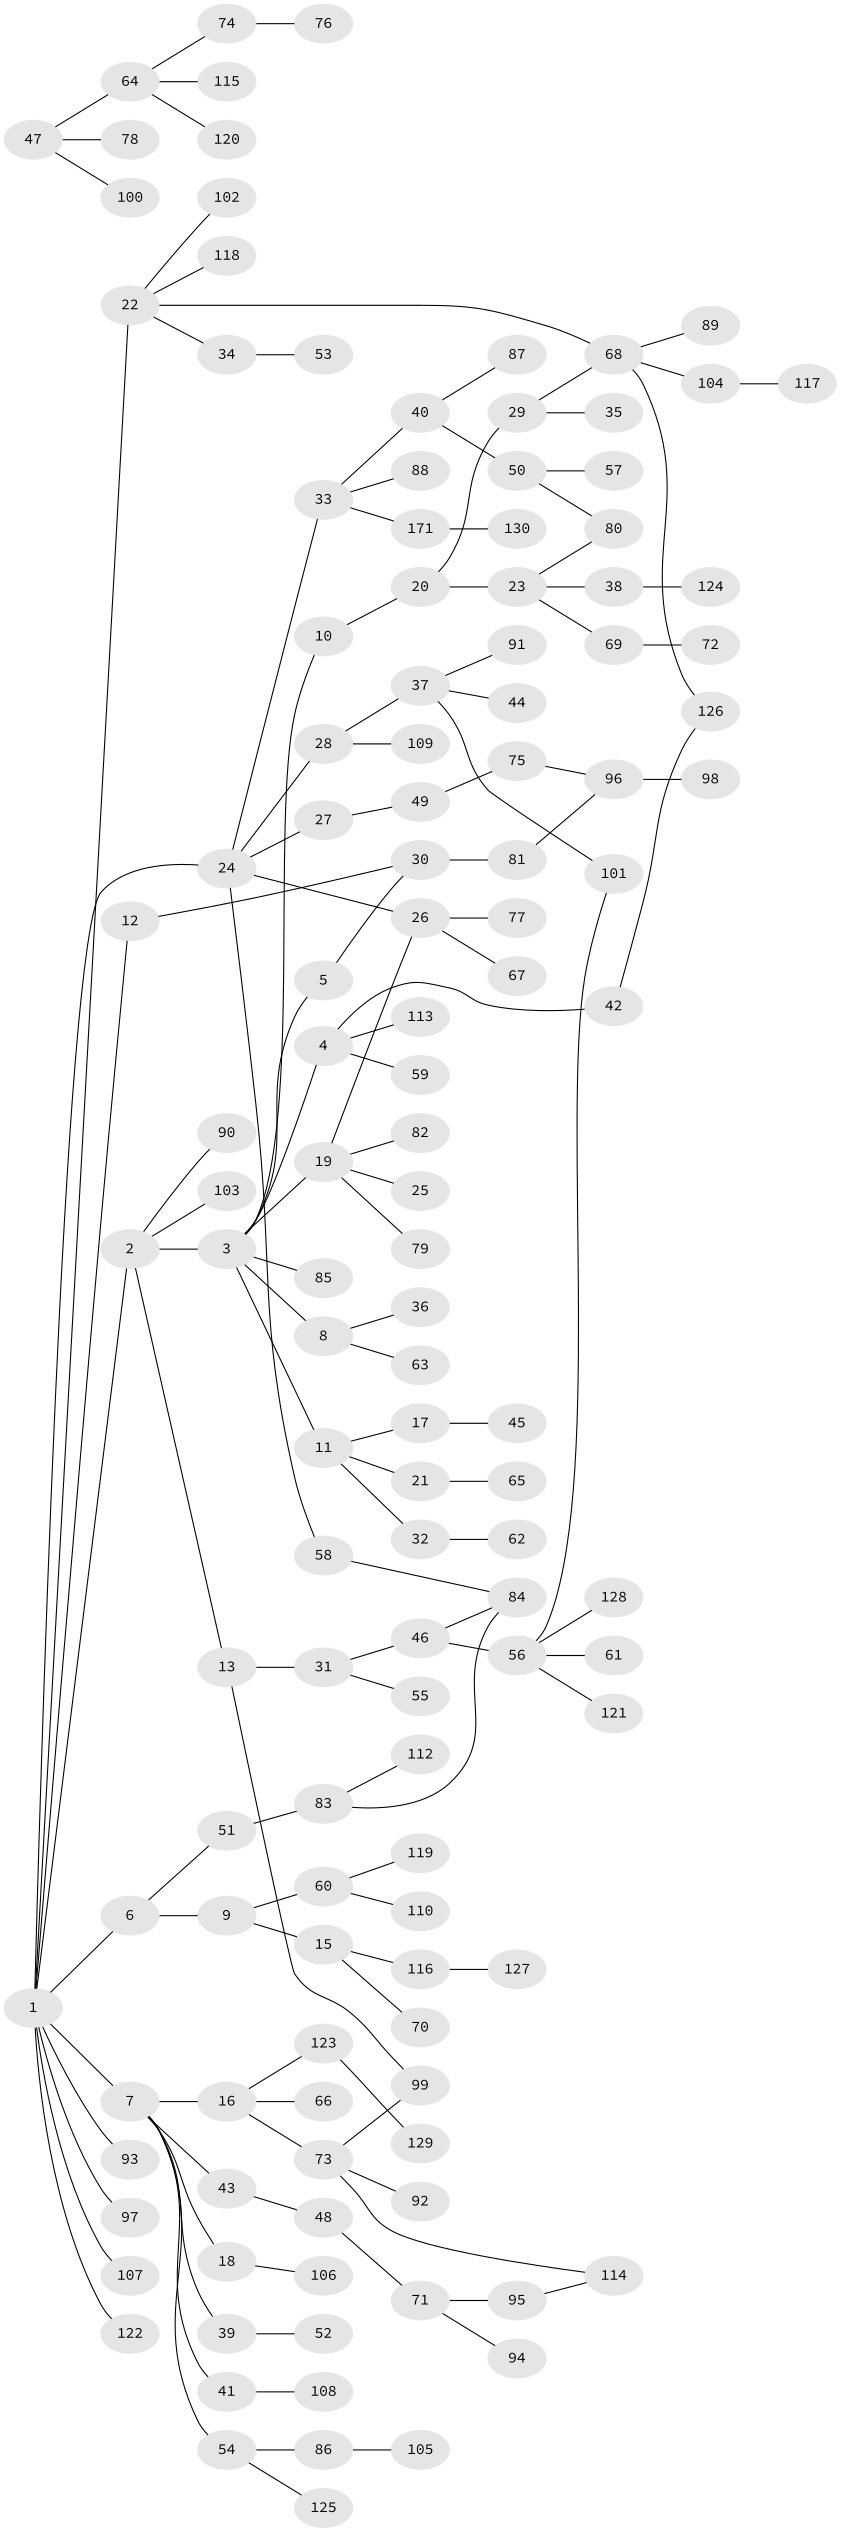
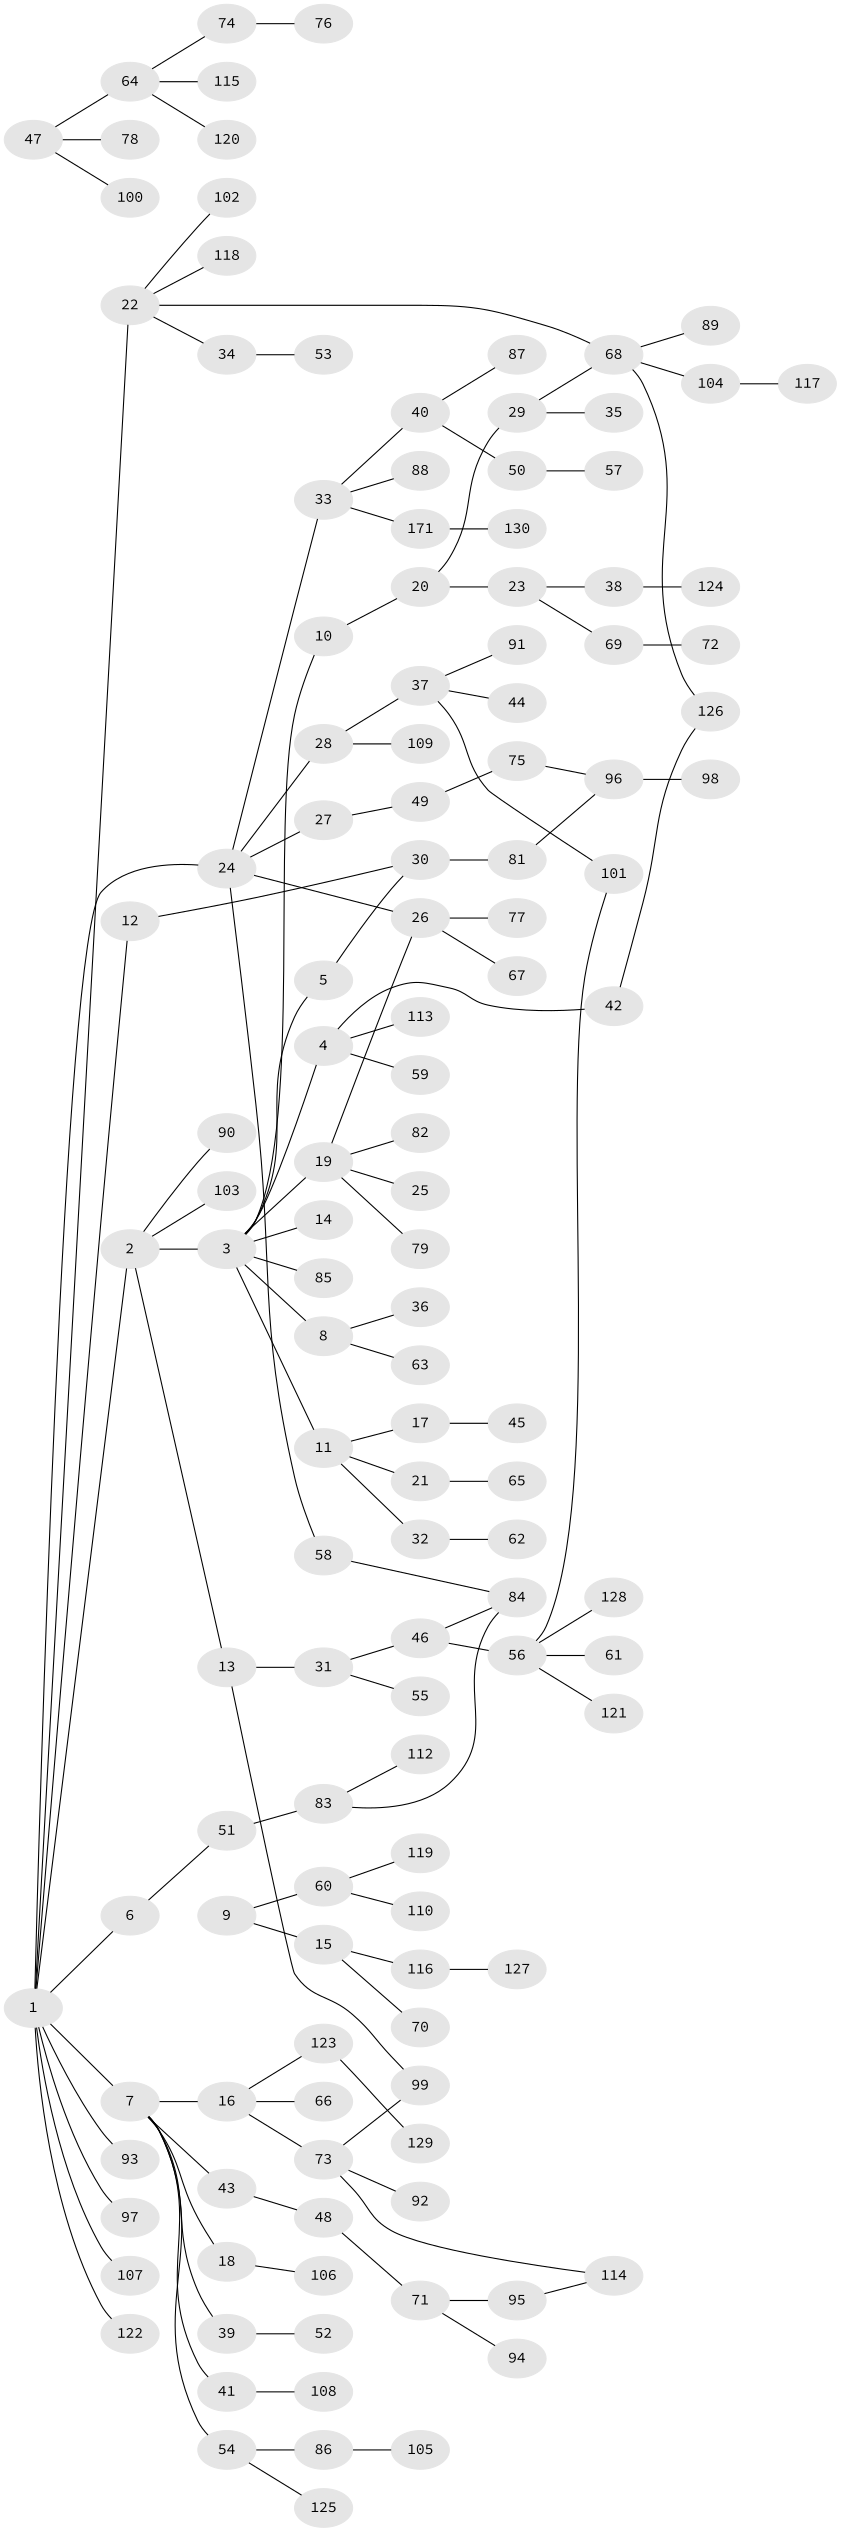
node "80": removed
node "14": added
edge "6" -- "9": removed
